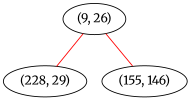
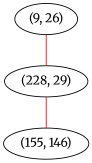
edge "(9, 26)" -- "(155, 146)": now "(228, 29)" -- "(155, 146)"
